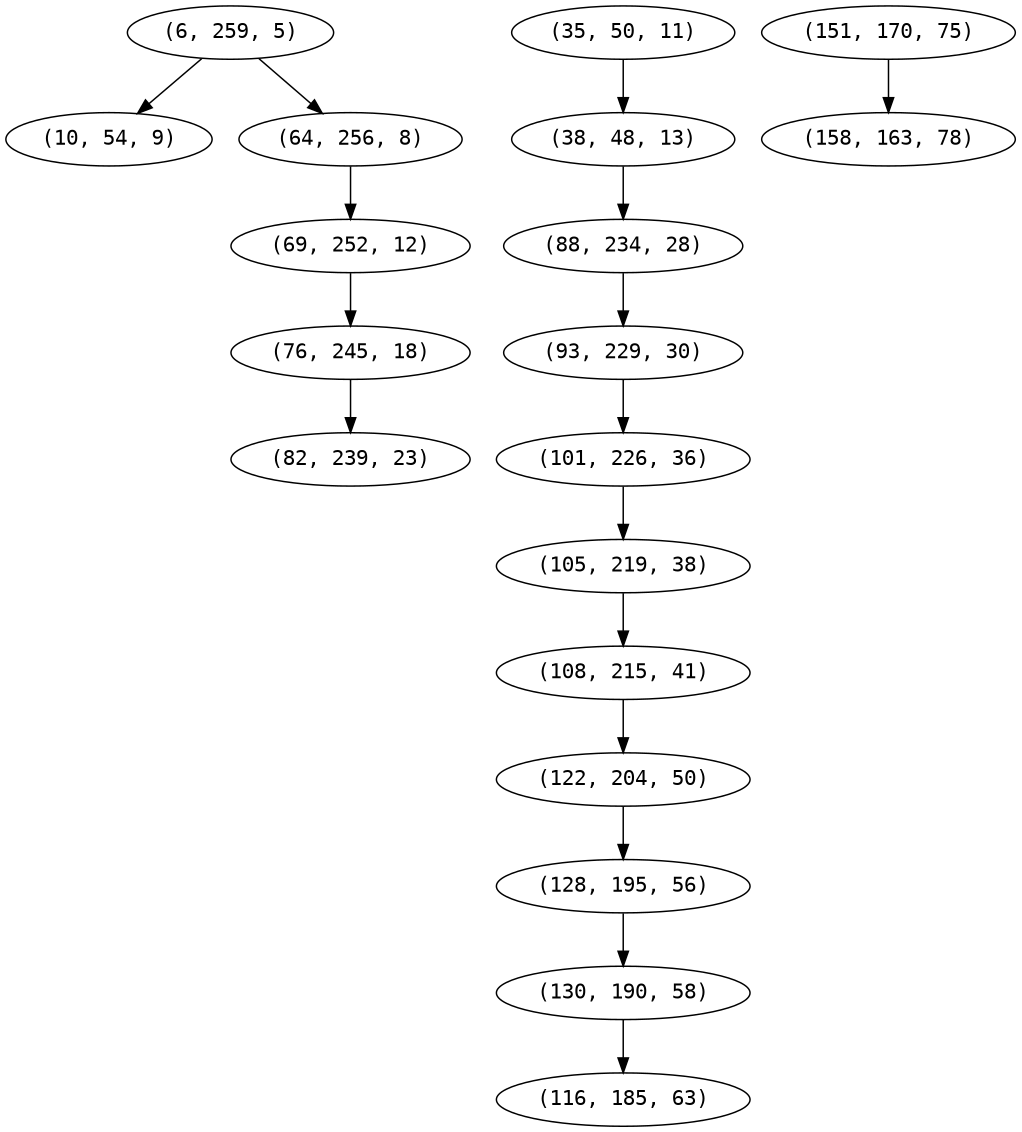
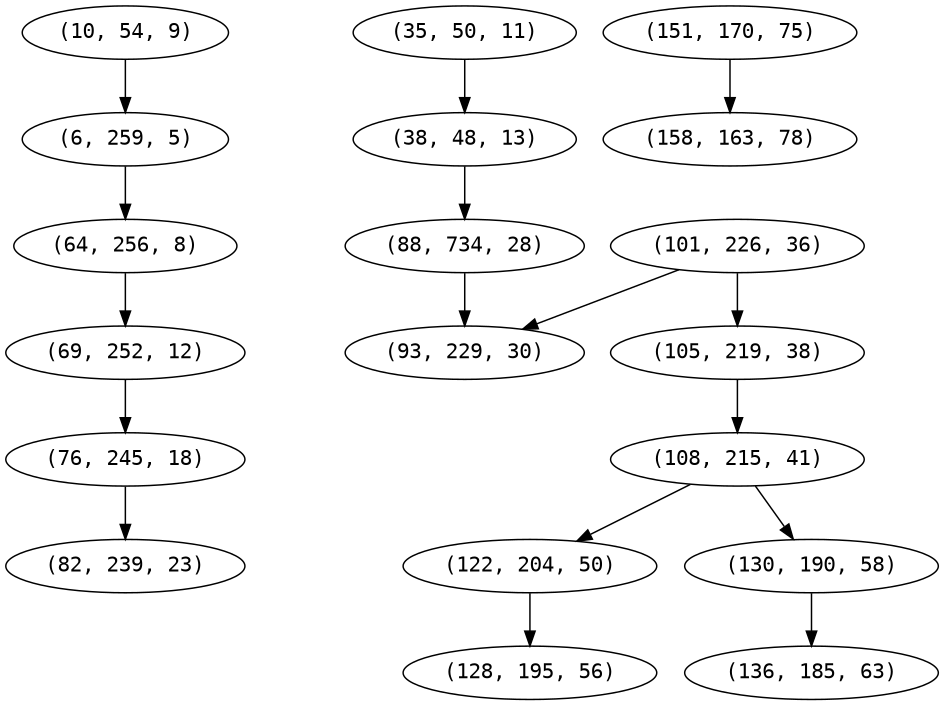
edge "(6, 259, 5)" -> "(10, 54, 9)": reversed
node "(88, 234, 28)": label "(88, 234, 28)" -> "(88, 734, 28)"
edge "(93, 229, 30)" -> "(101, 226, 36)": reversed
edge "(128, 195, 56)" -> "(130, 190, 58)": now "(108, 215, 41)" -> "(130, 190, 58)"
node "(116, 185, 63)": label "(116, 185, 63)" -> "(136, 185, 63)"
